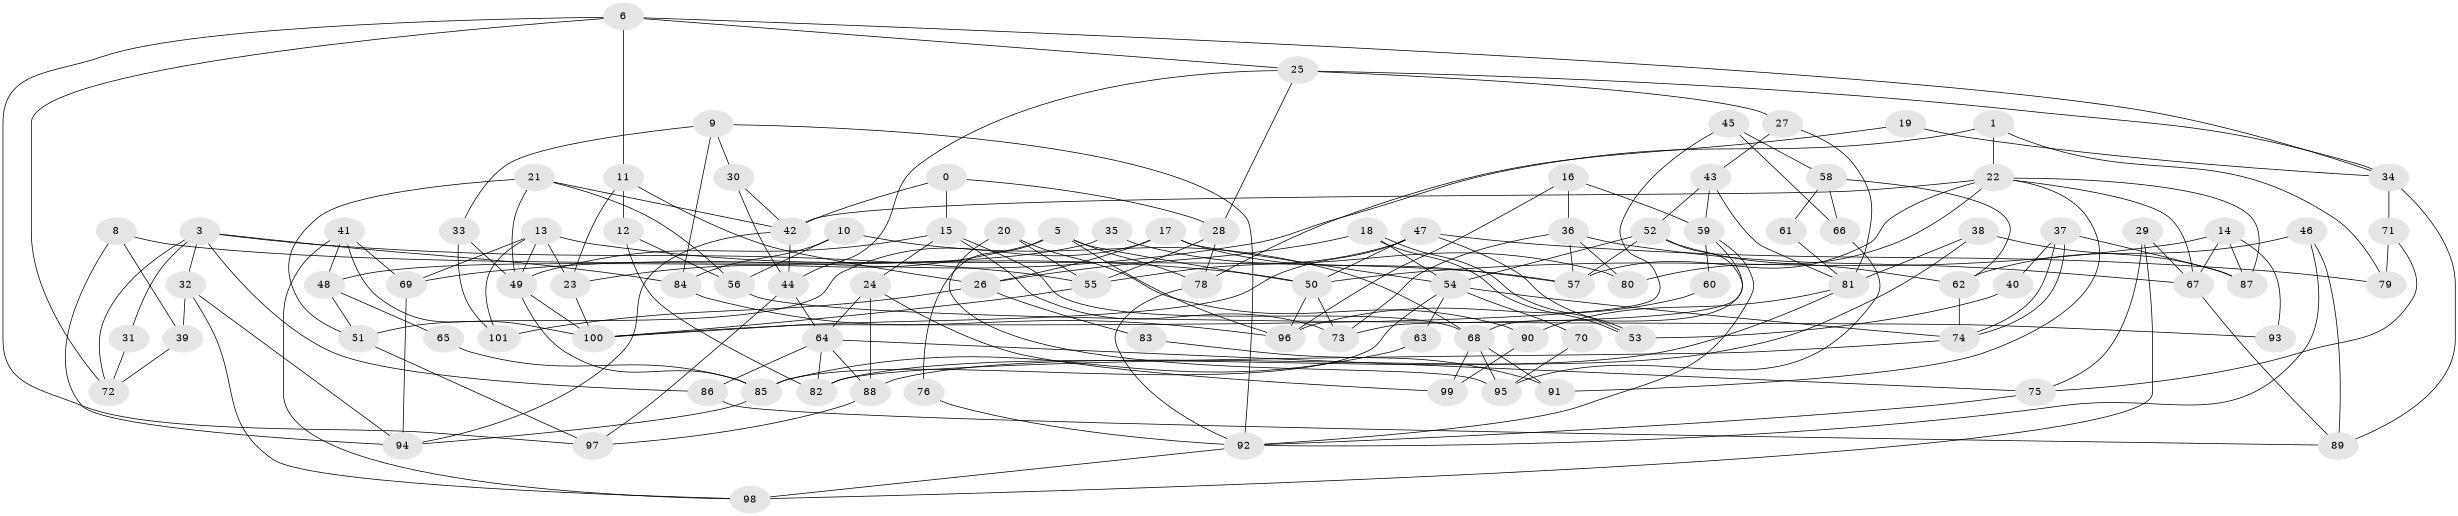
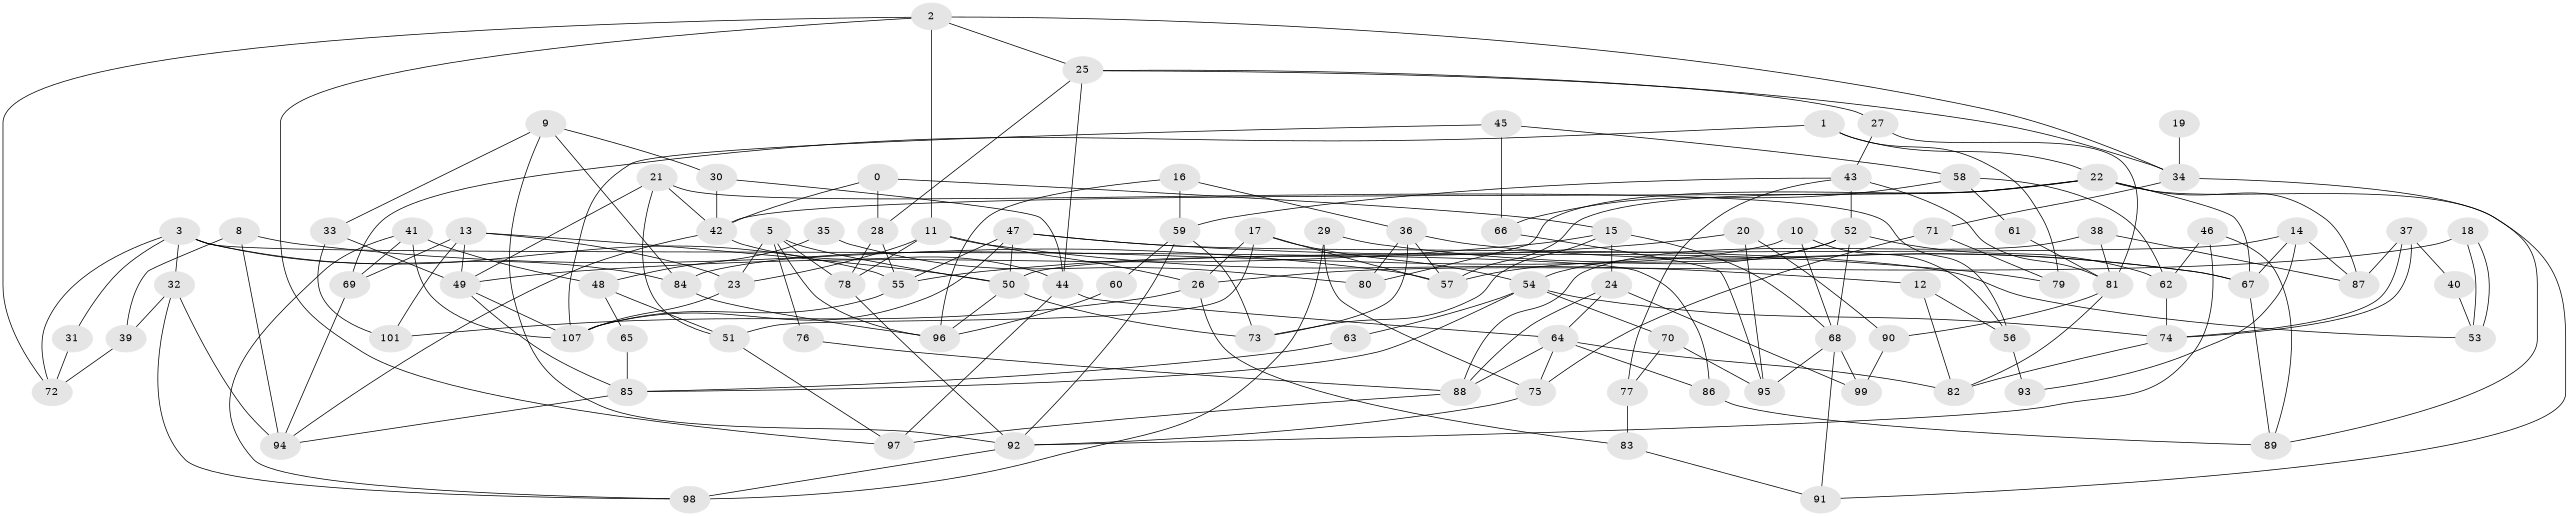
node "6": label "6" -> "2"
edge "19" -- "78": now "11" -- "78"
edge "18" -- "54": removed
node "100": label "100" -> "107"
node "77": added
edge "76" -- "92": now "76" -- "88"
